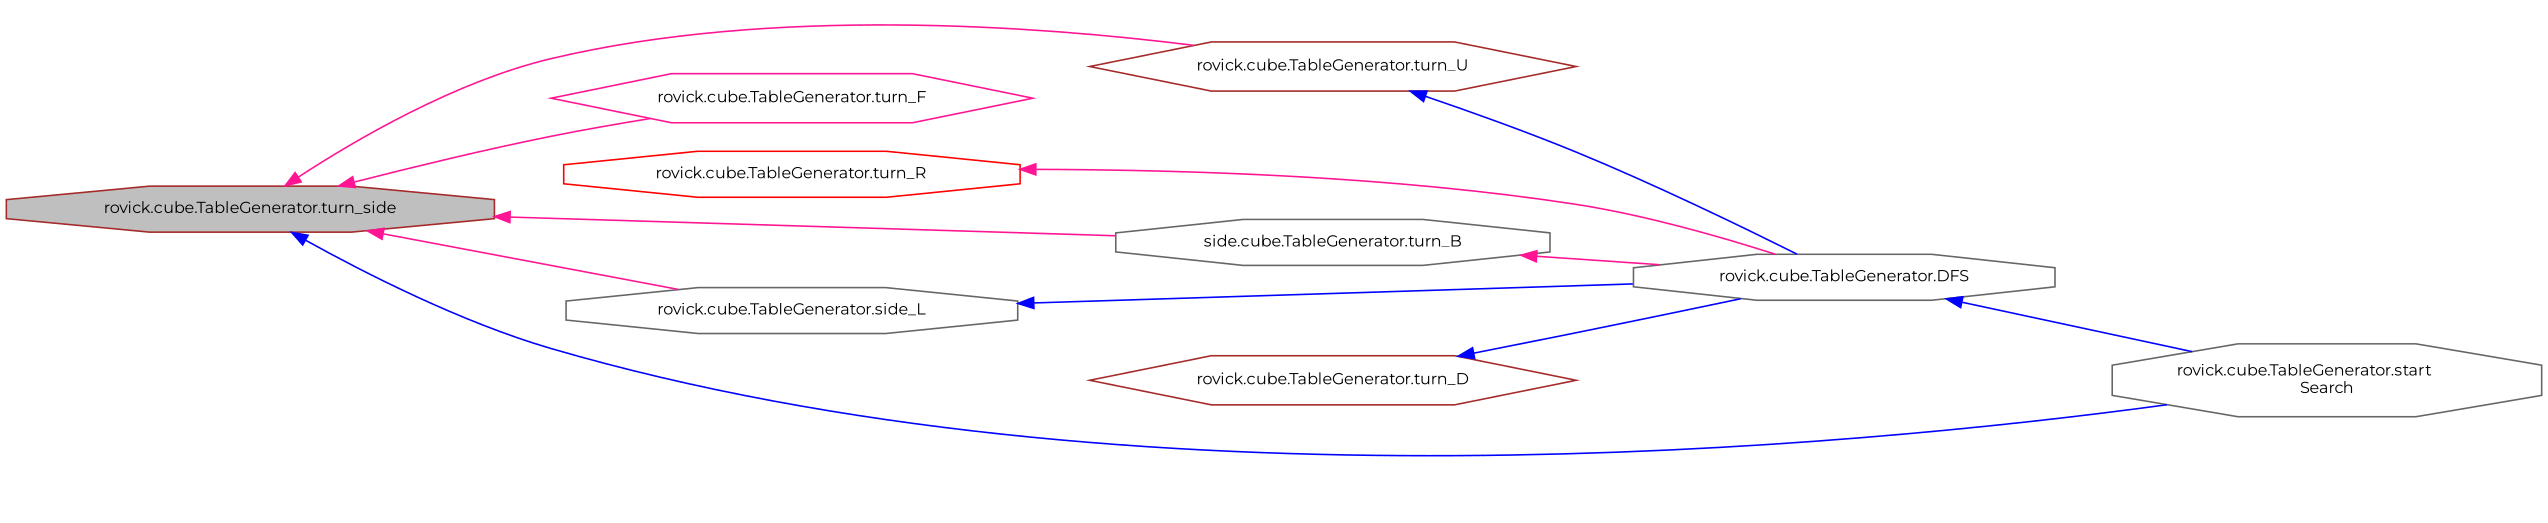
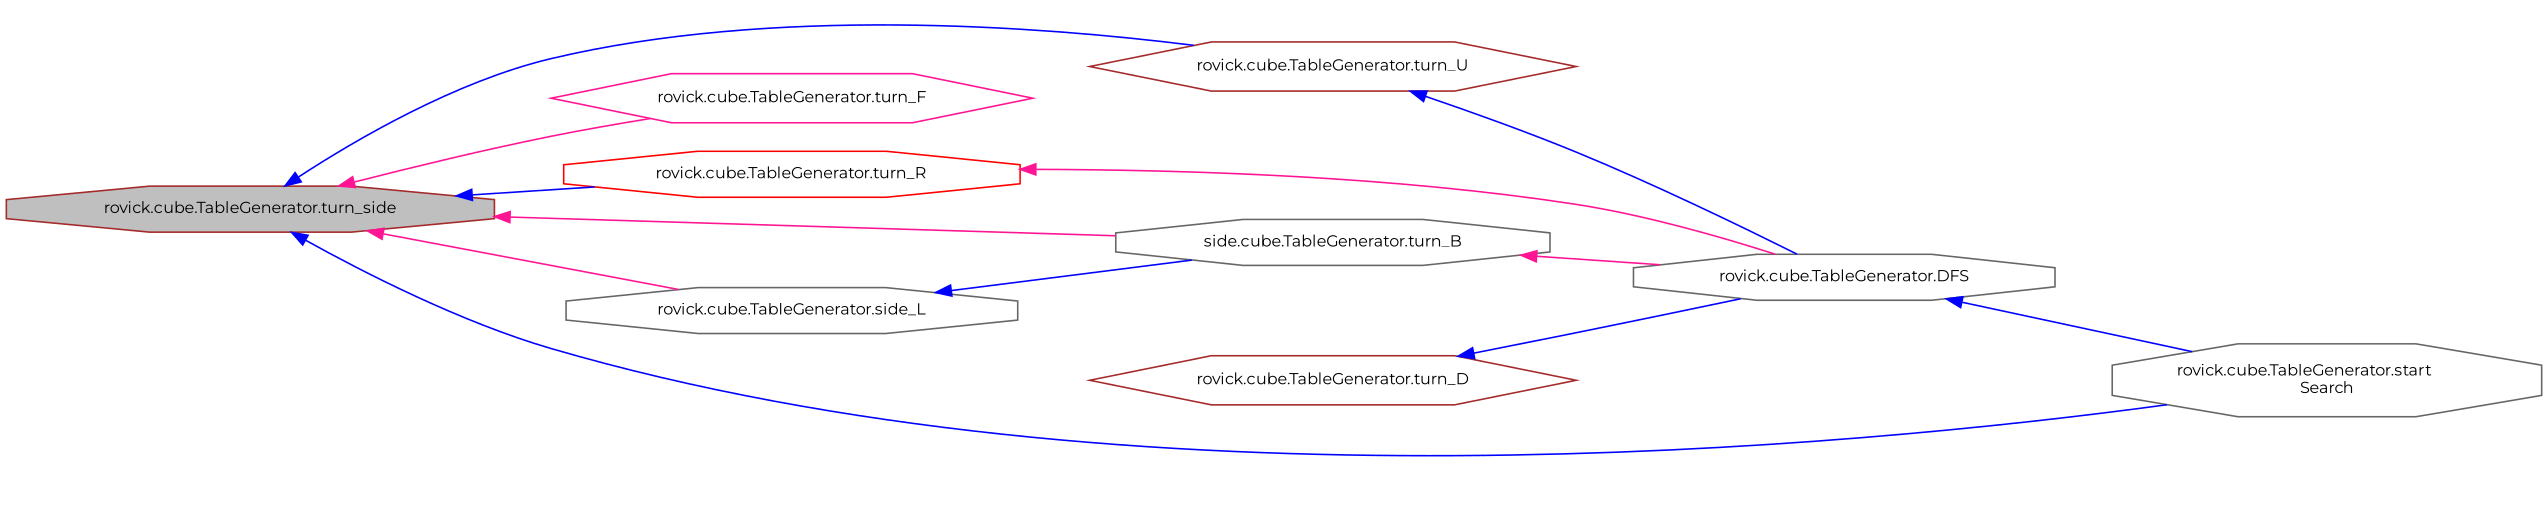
edge "rovick.cube.TableGenerator.turn_U" -> "rovick.cube.TableGenerator.turn_side": color deeppink -> blue
edge "rovick.cube.TableGenerator.turn_R" -> "rovick.cube.TableGenerator.turn_side": added
edge "rovick.cube.TableGenerator.DFS" -> "rovick.cube.TableGenerator.side_L": now "side.cube.TableGenerator.turn_B" -> "rovick.cube.TableGenerator.side_L"
